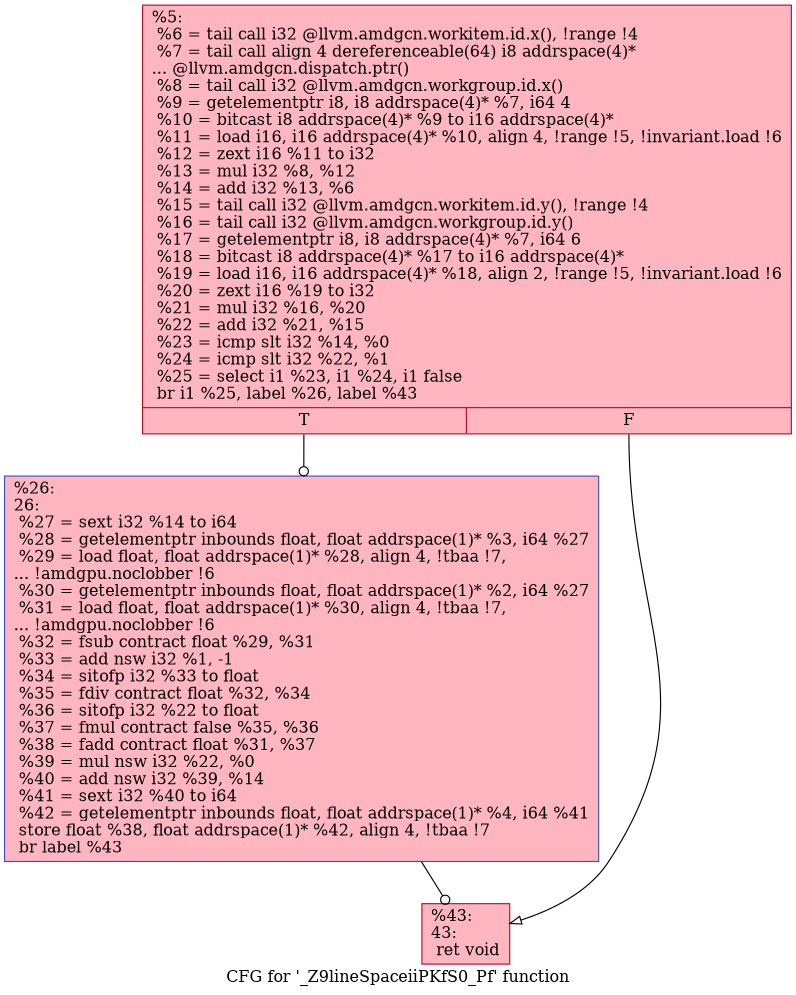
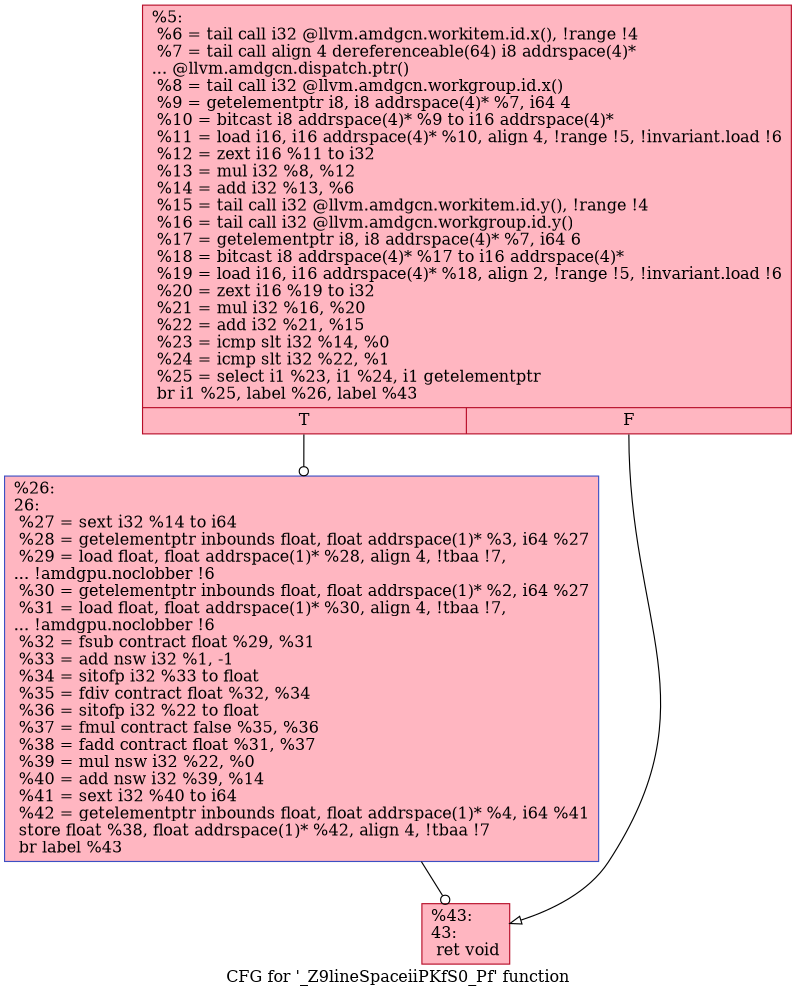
node "%5:": text "%25 = select i1 %23, i1 %24, i1 false" -> "%25 = select i1 %23, i1 %24, i1 getelementptr"
